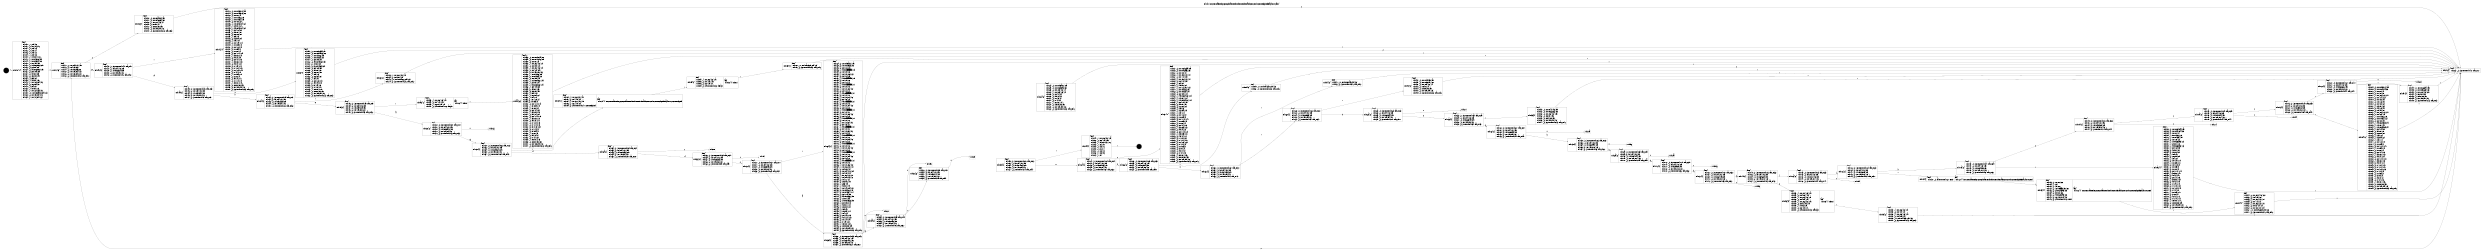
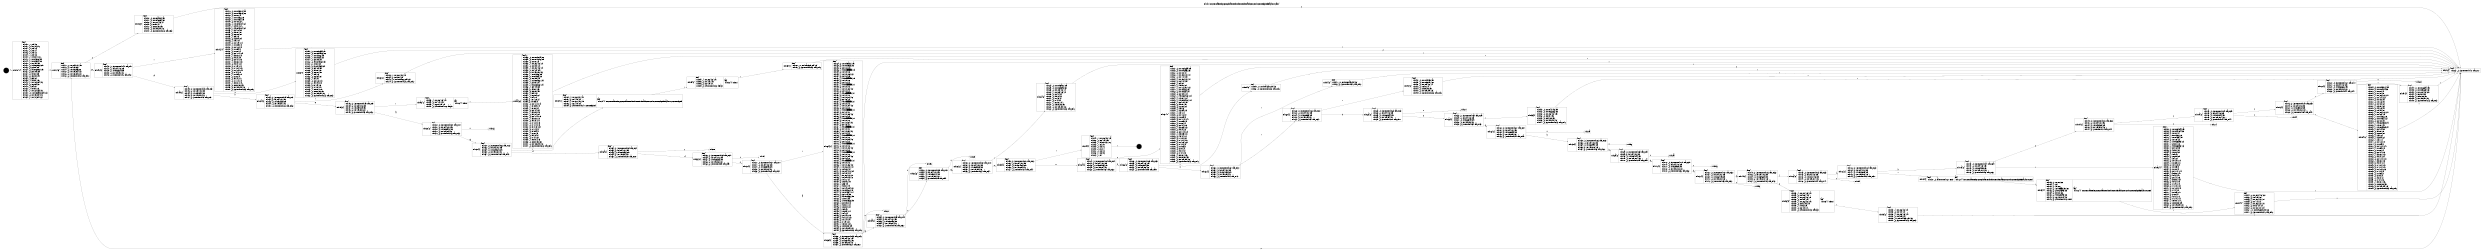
node "0x4015e2 [28]": added
